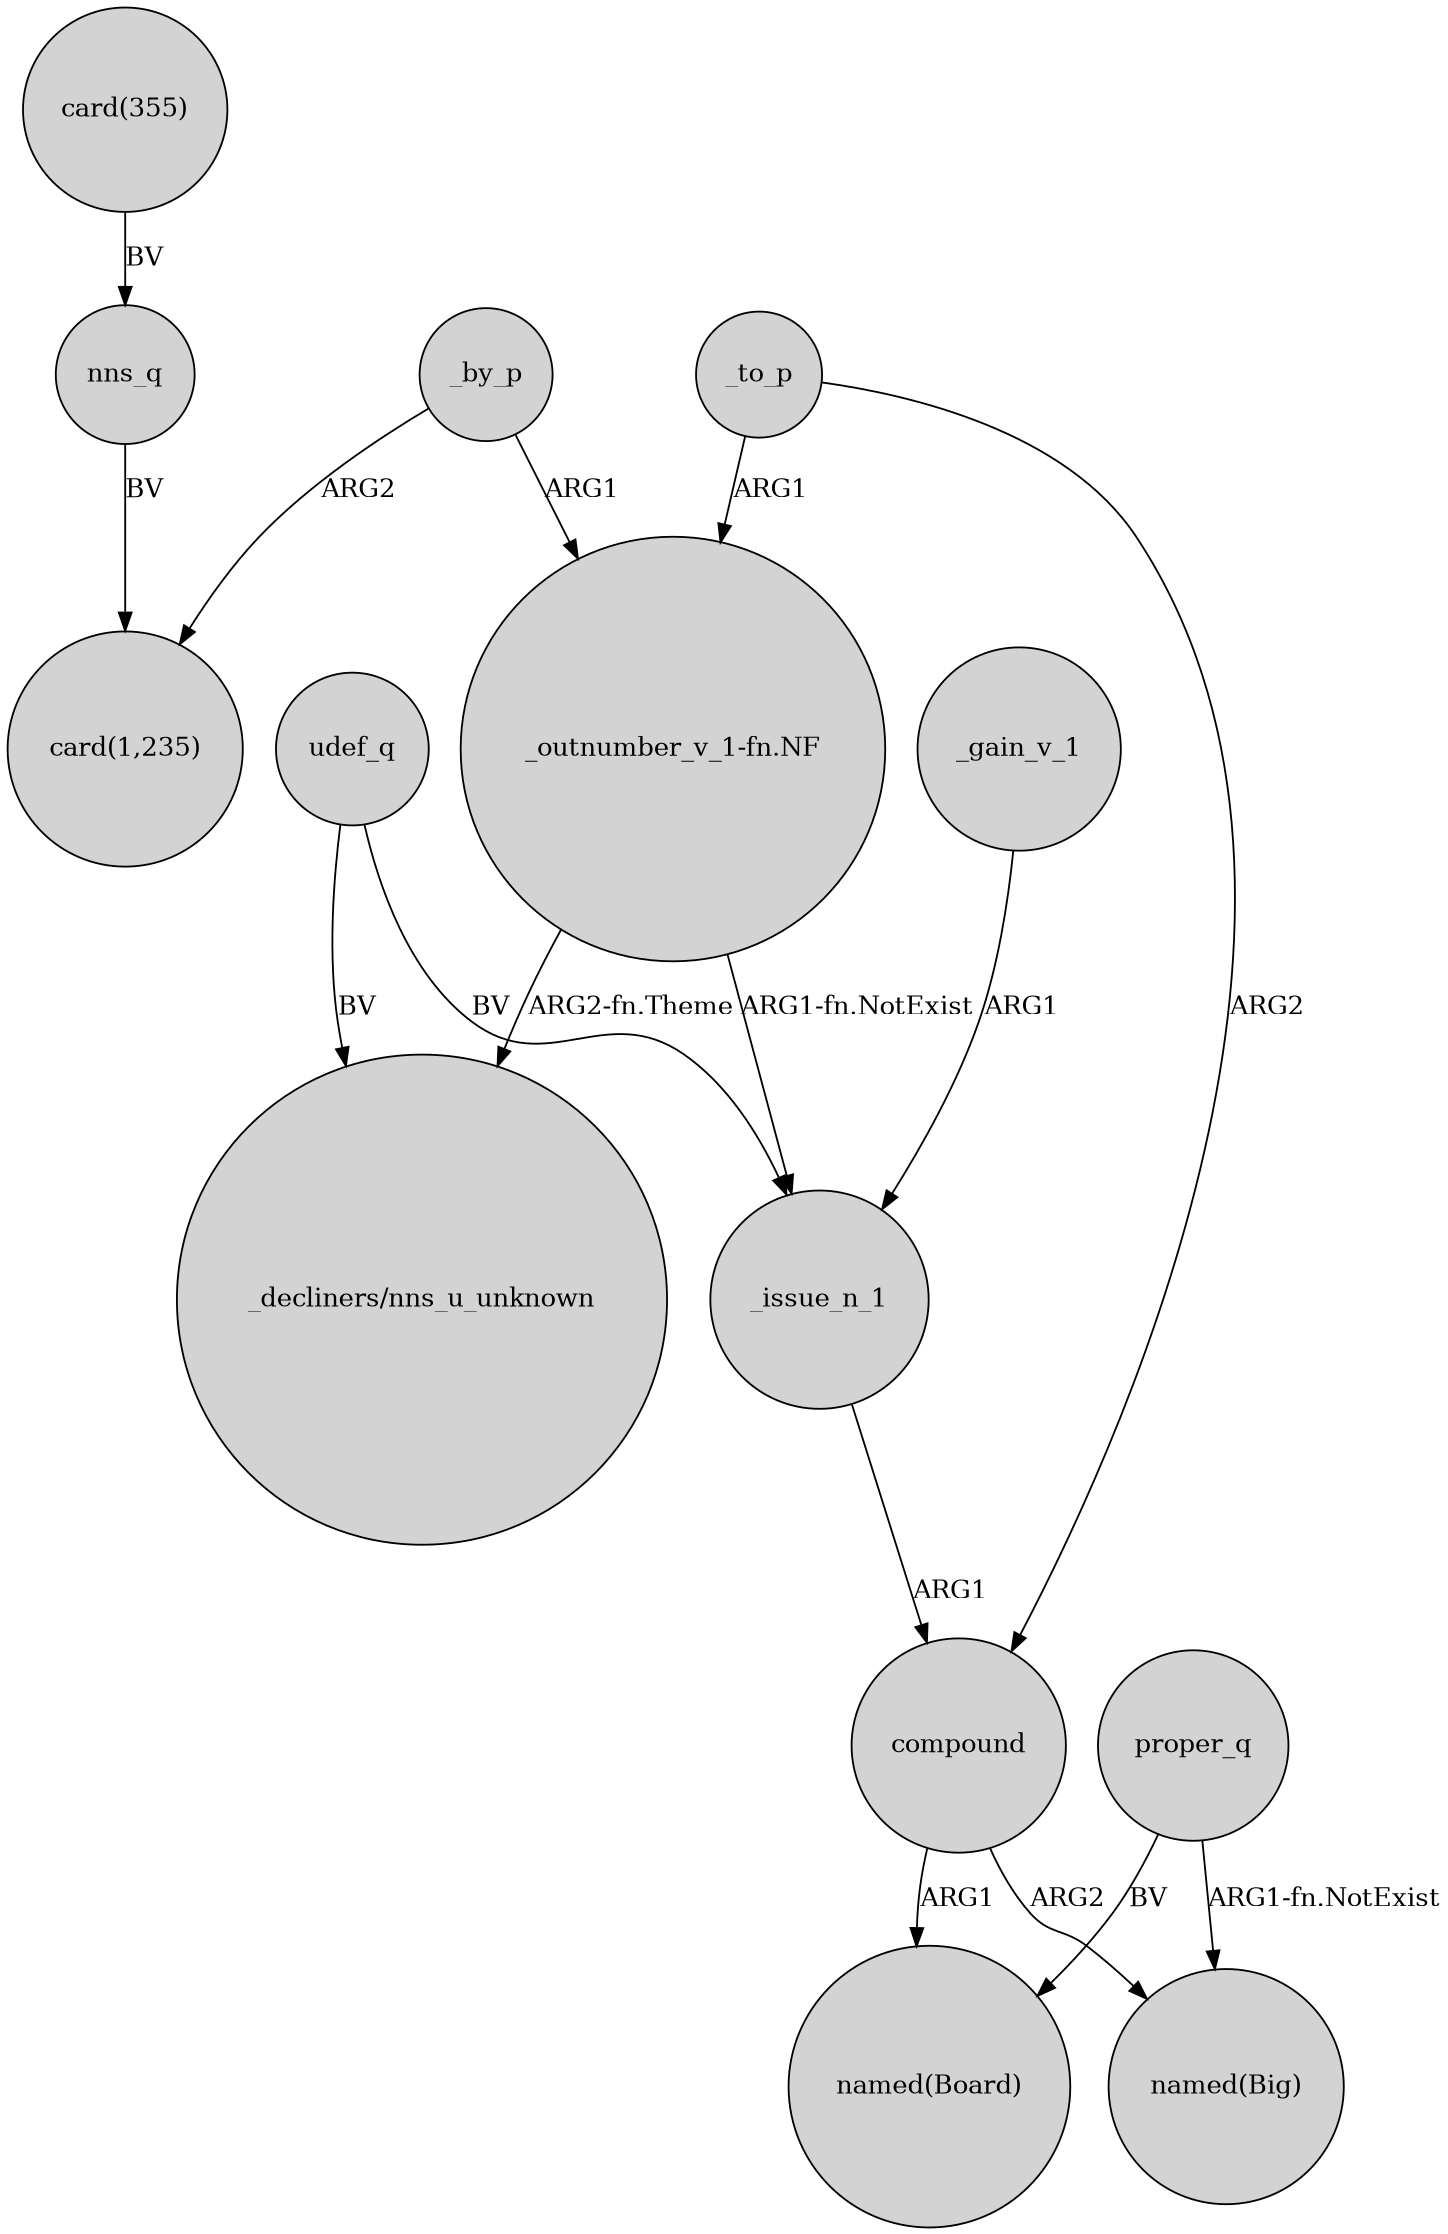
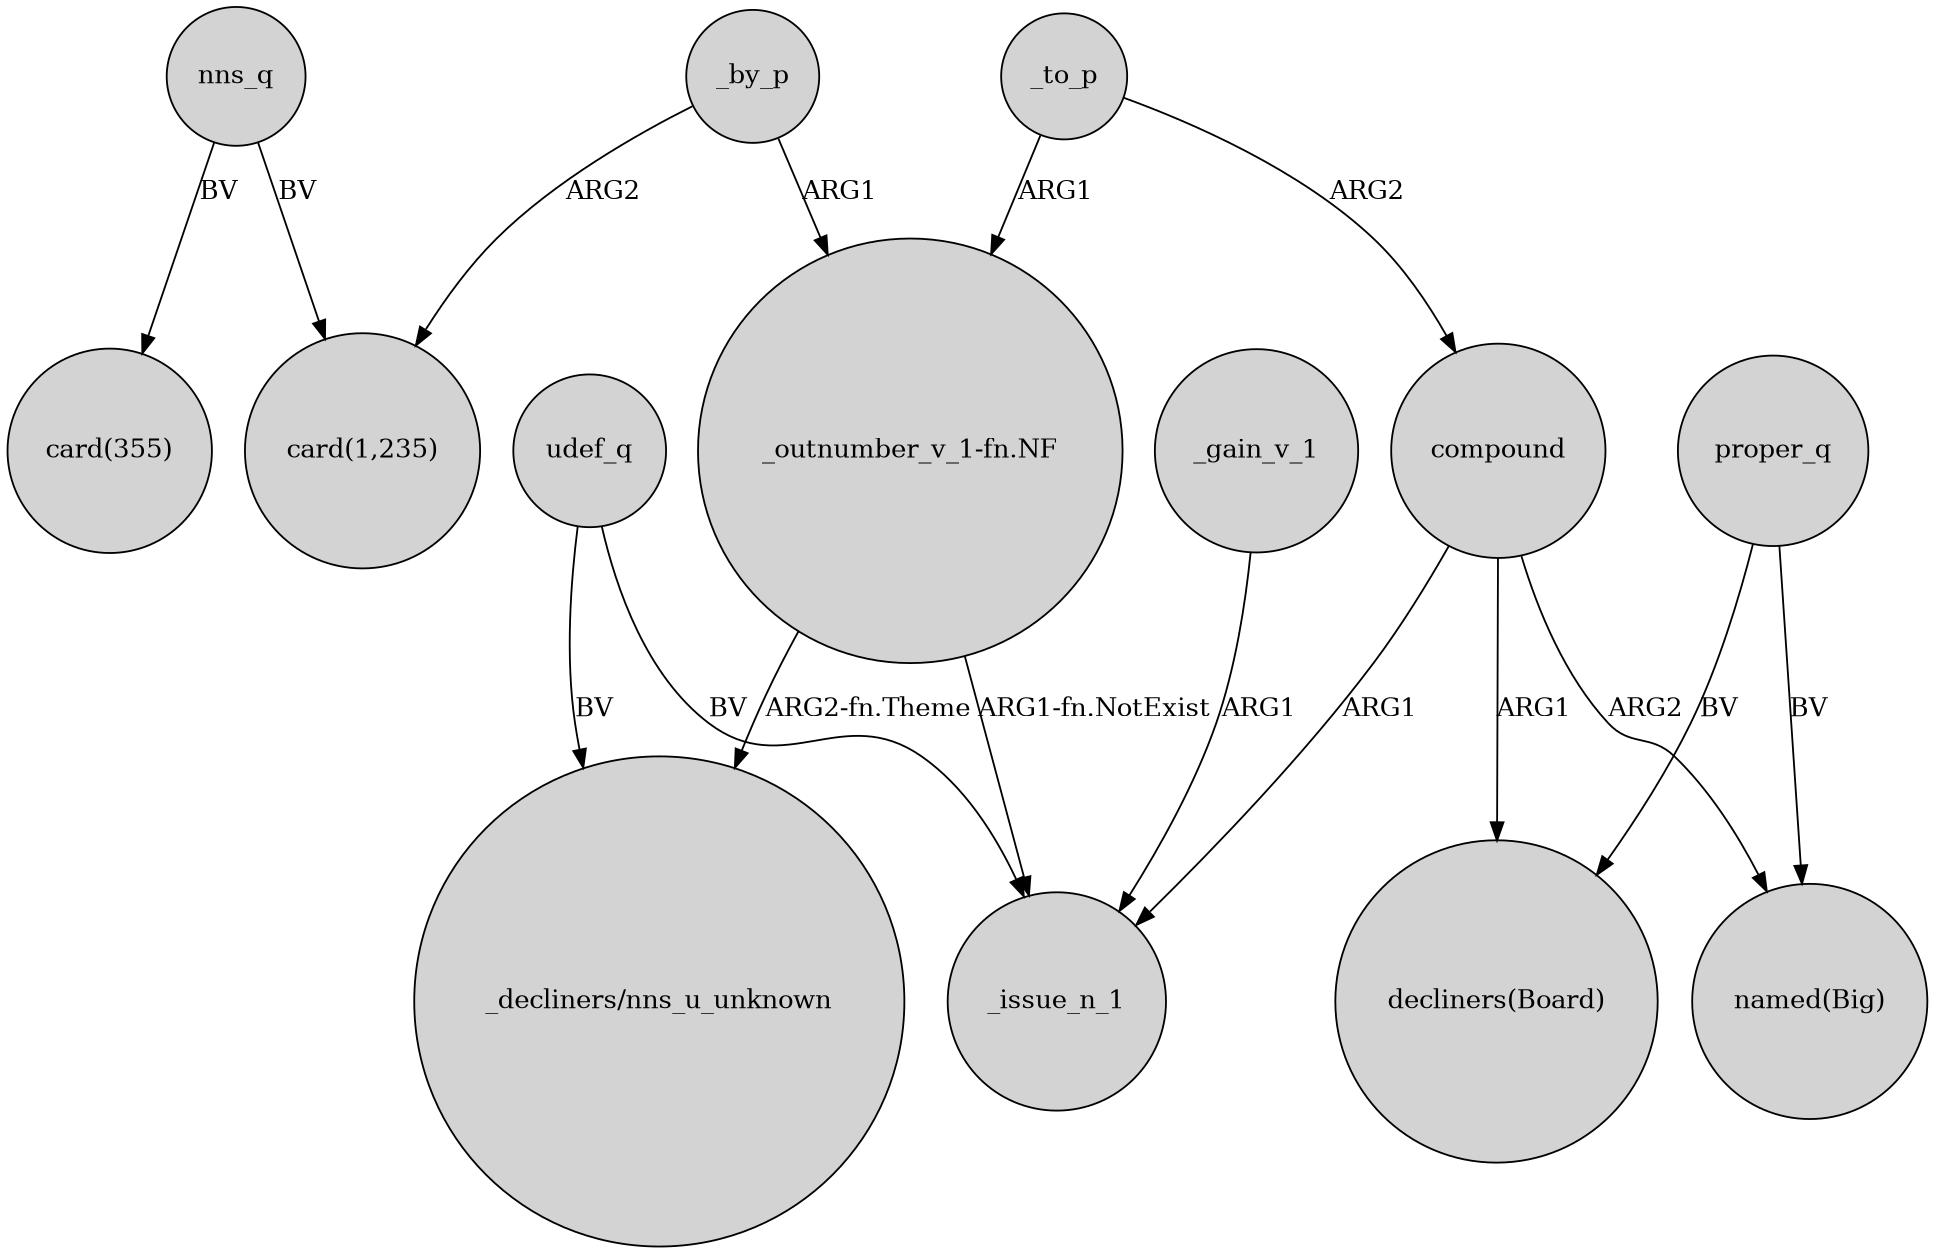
edge "card(355)" -> "nns_q": reversed
edge "_issue_n_1" -> "compound": reversed
edge "proper_q" -> "named(Big)": label "ARG1-fn.NotExist" -> "BV"
node "named(Board)": label "named(Board)" -> "decliners(Board)"
